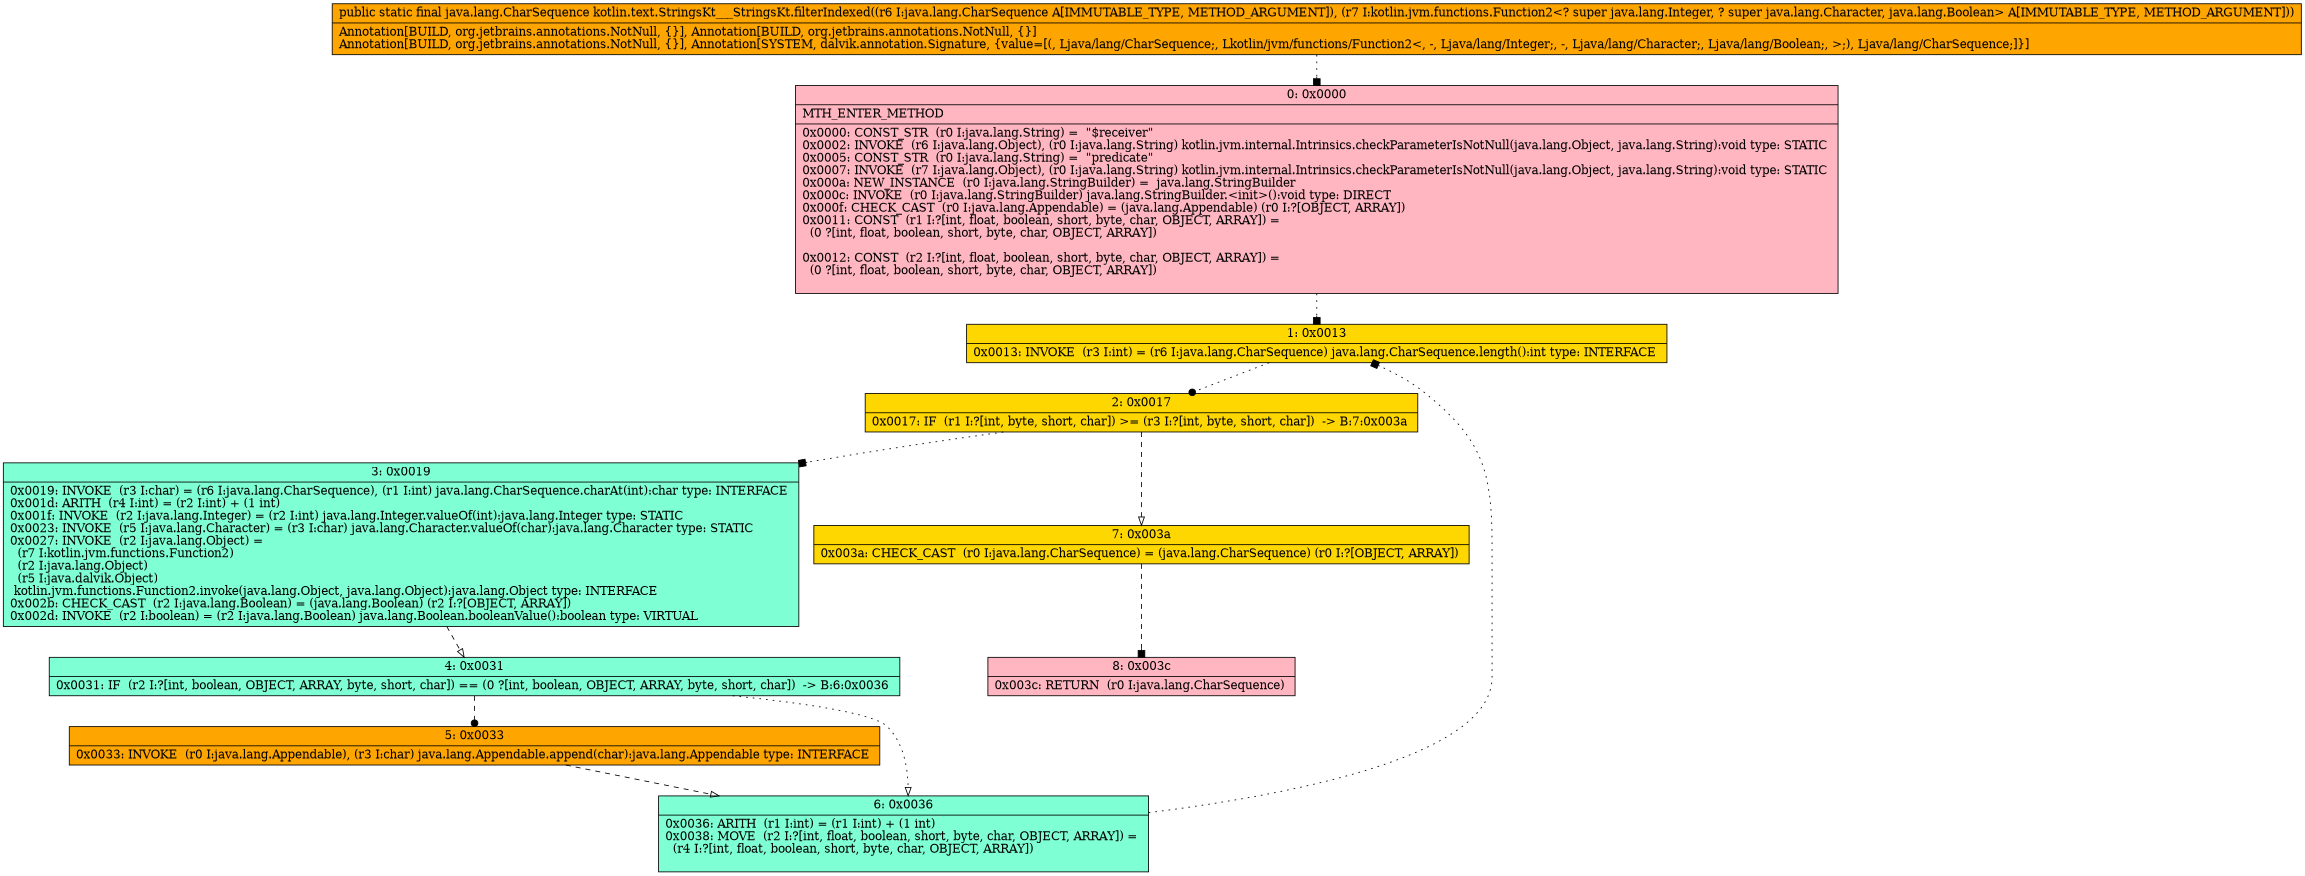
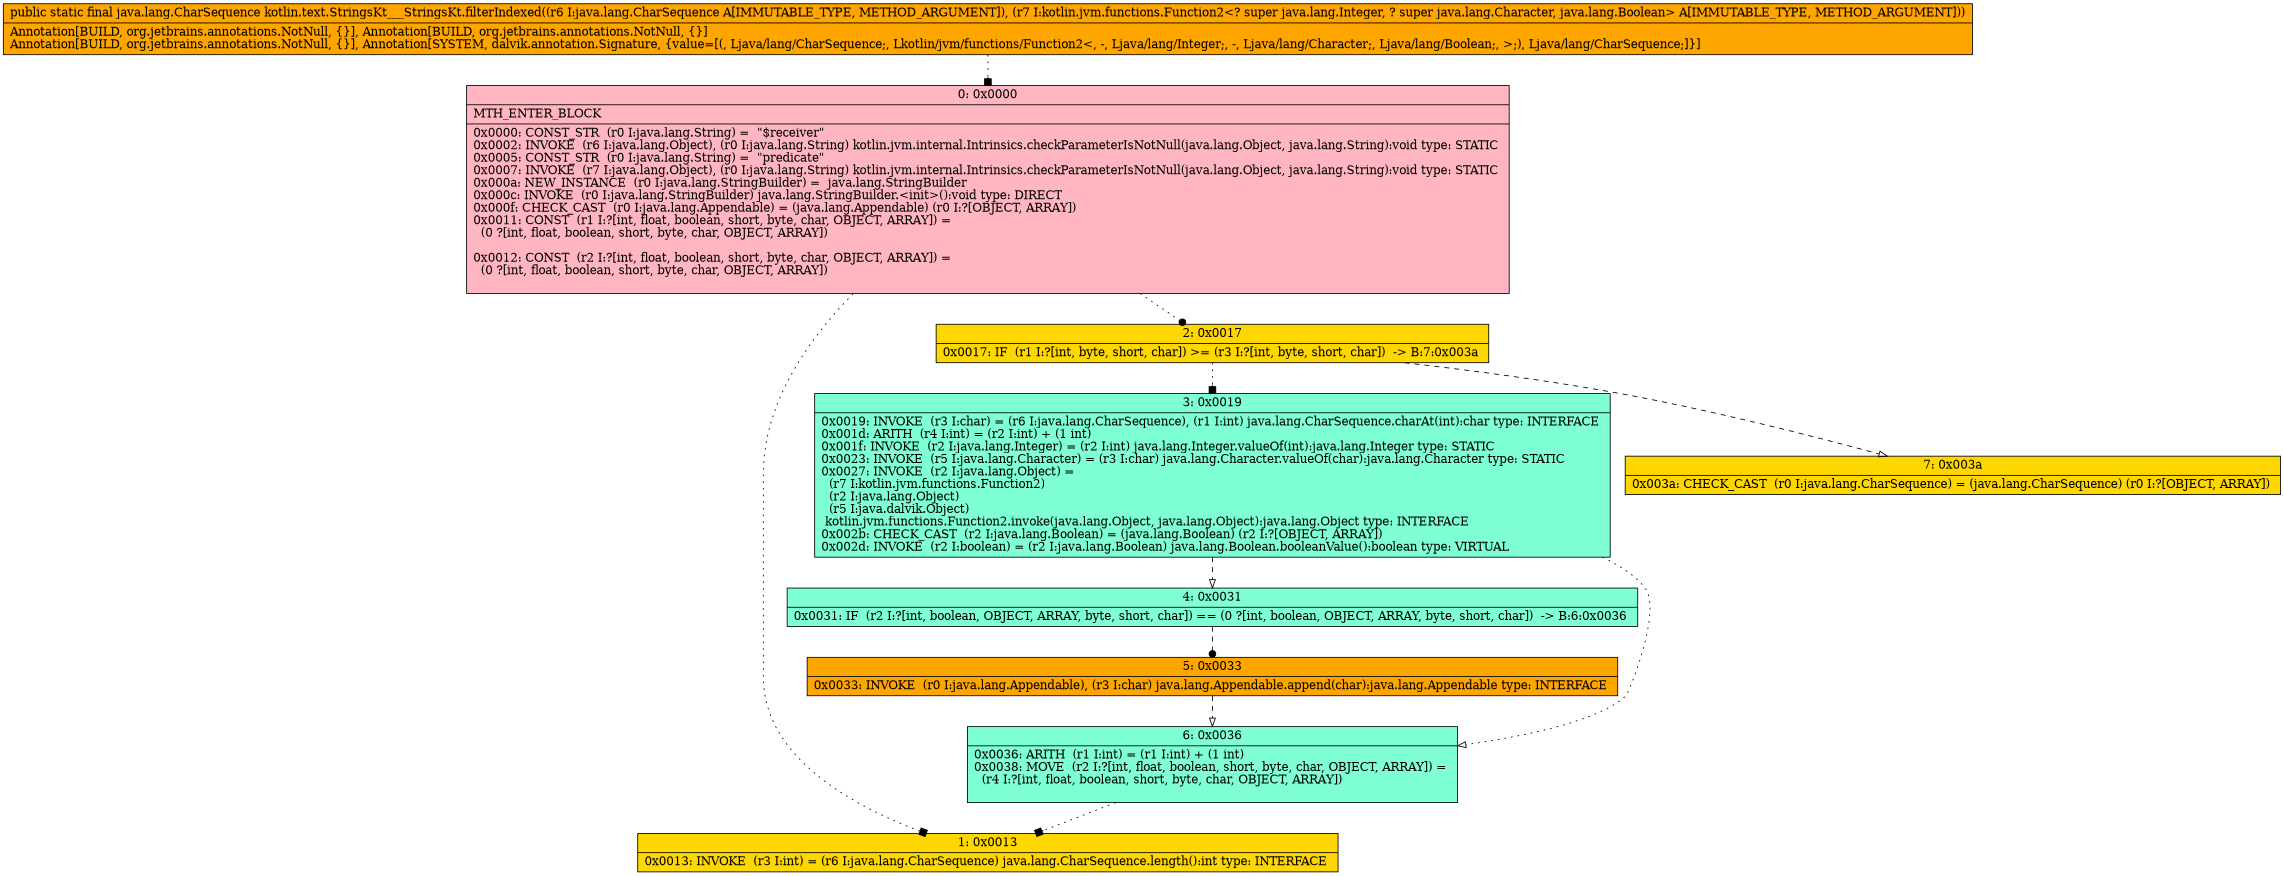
node "0: 0x0000": text "MTH_ENTER_METHOD" -> "MTH_ENTER_BLOCK"
edge "1: 0x0013" -> "2: 0x0017": now "0: 0x0000" -> "2: 0x0017"
node "8: 0x003c": removed
edge "4: 0x0031" -> "6: 0x0036": now "3: 0x0019" -> "6: 0x0036"
